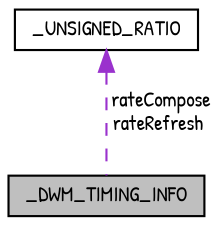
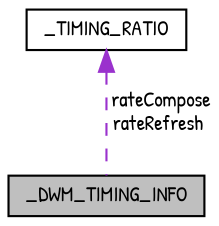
node "_UNSIGNED_RATIO": label "_UNSIGNED_RATIO" -> "_TIMING_RATIO"
